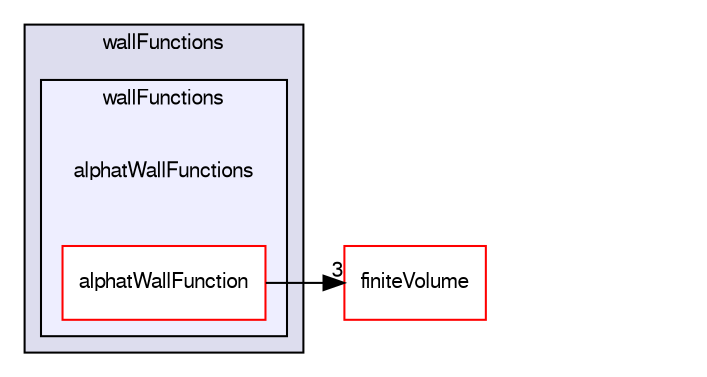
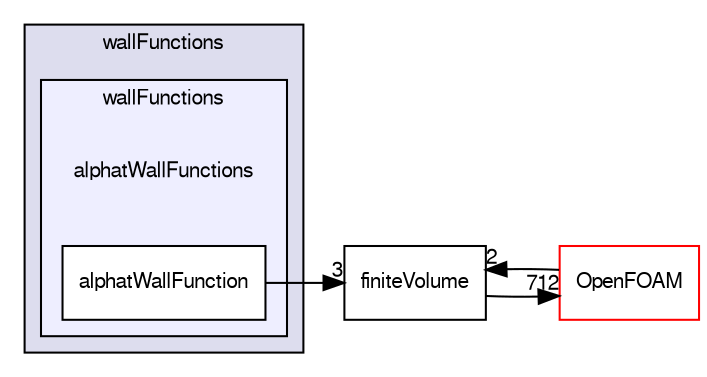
node "alphatWallFunction": color red -> black
node "finiteVolume": color red -> black
node "OpenFOAM": added
